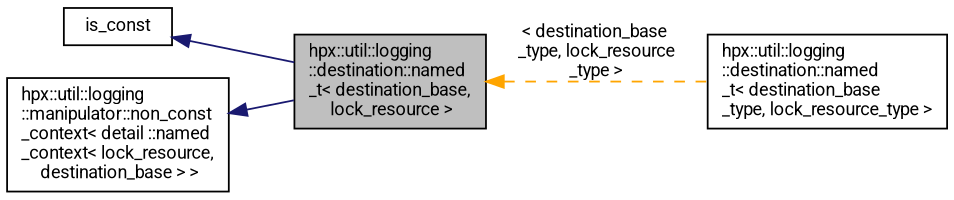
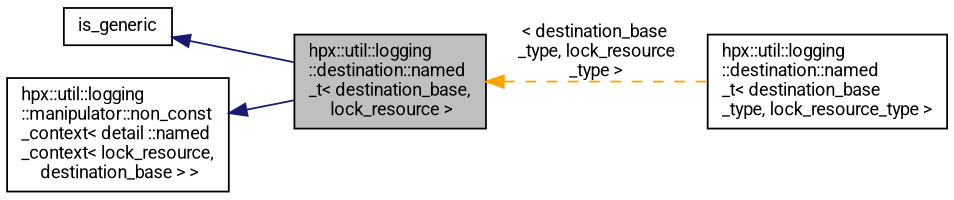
node "is_const": label "is_const" -> "is_generic"
